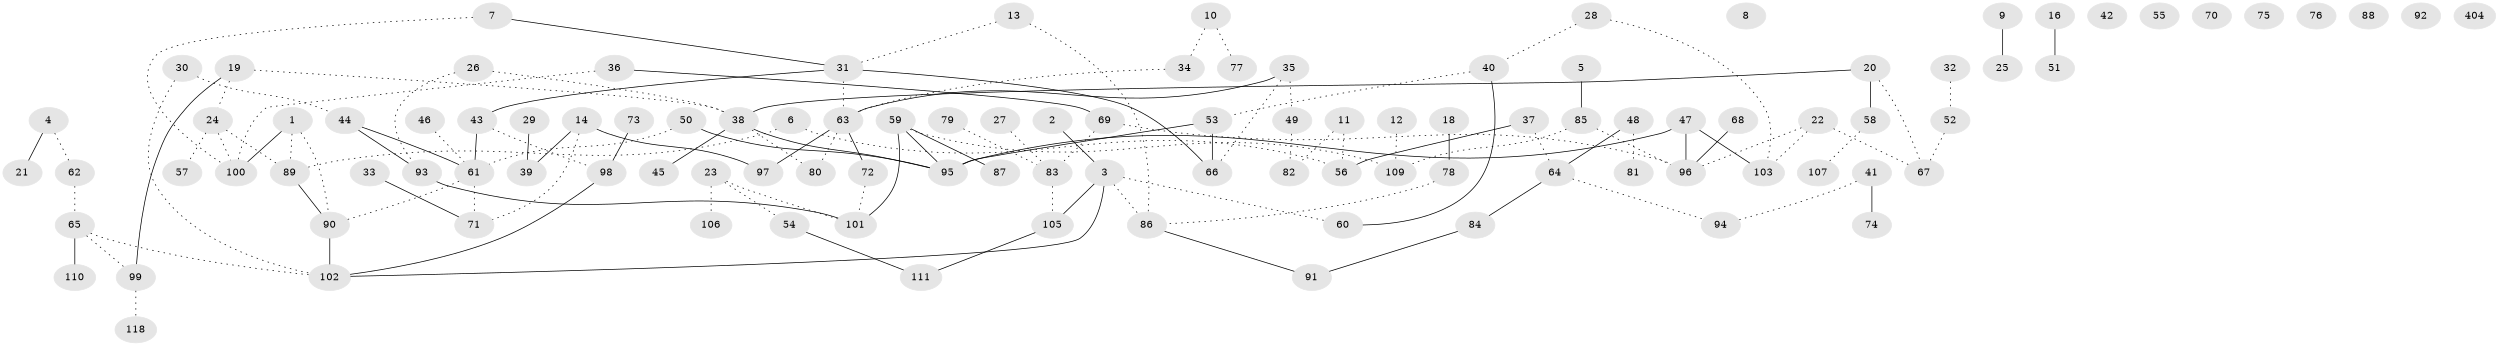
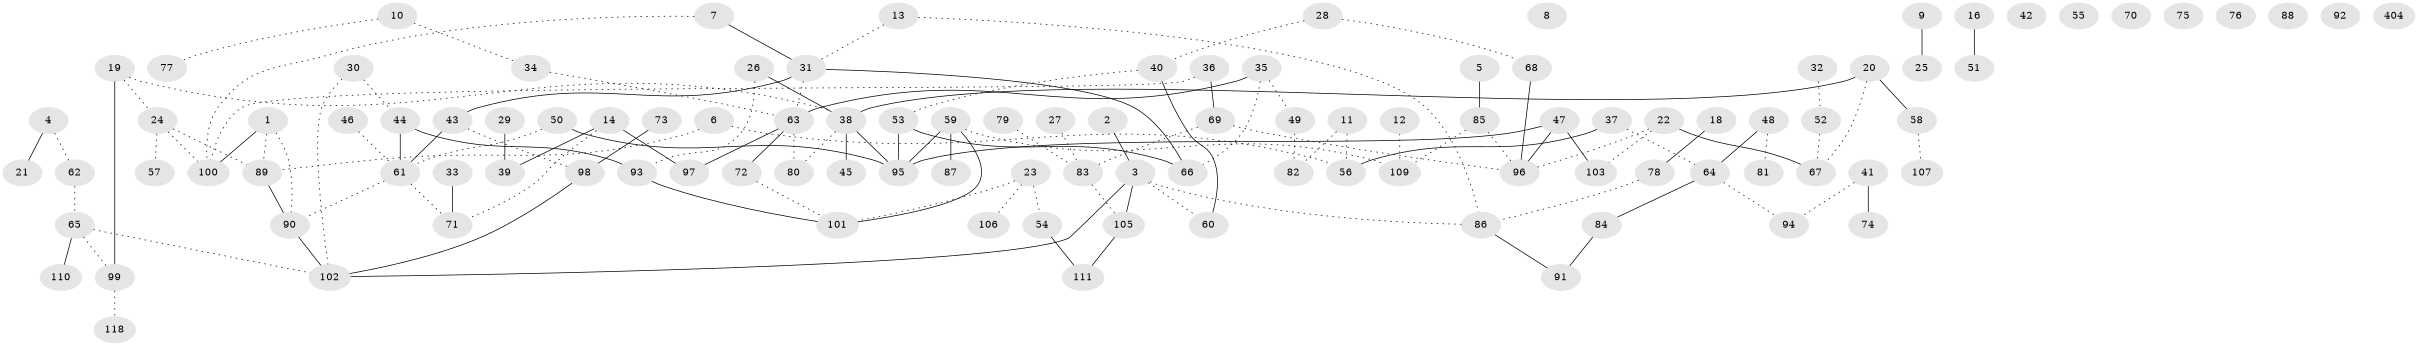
edge "28" -- "103": now "28" -- "68"
edge "26" -- "38": style dotted -> solid
edge "22" -- "67": style dotted -> solid
